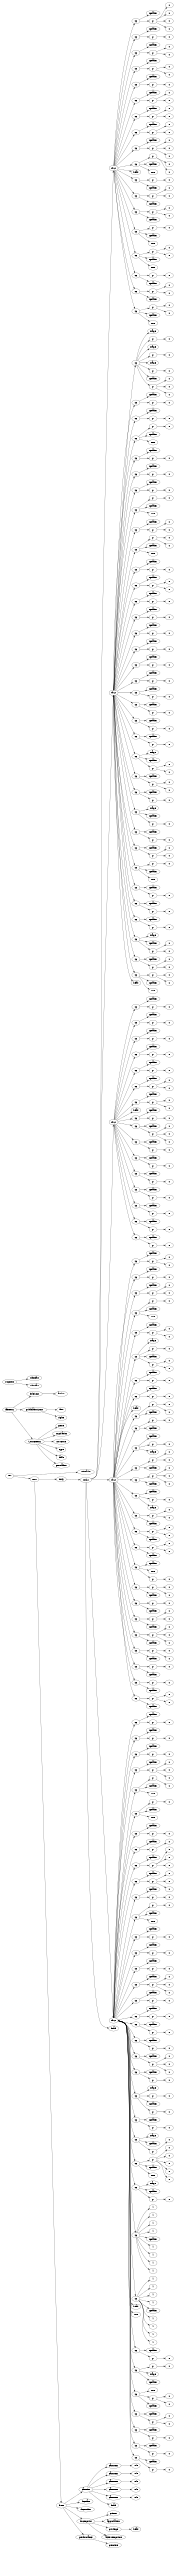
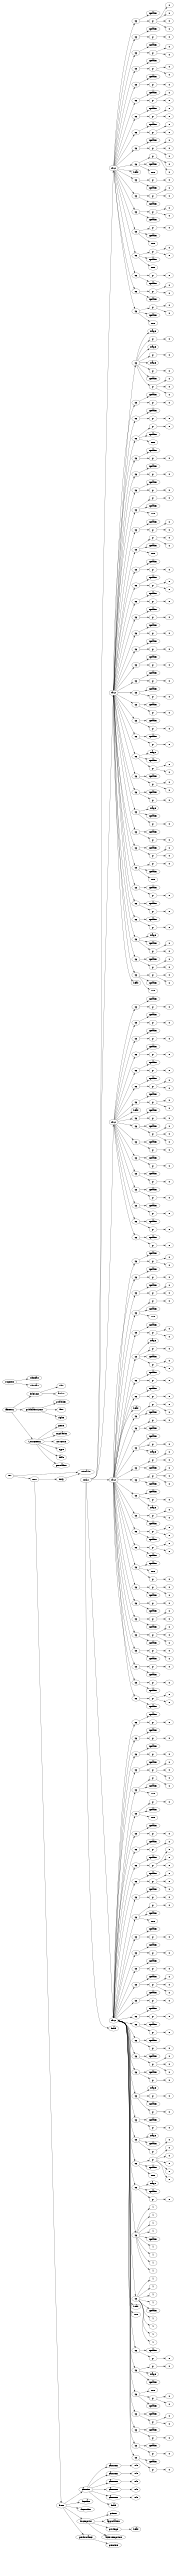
node "title": added
node "publisher": added
edge "body" -> "body1": now "body" -> "teiHeader"
